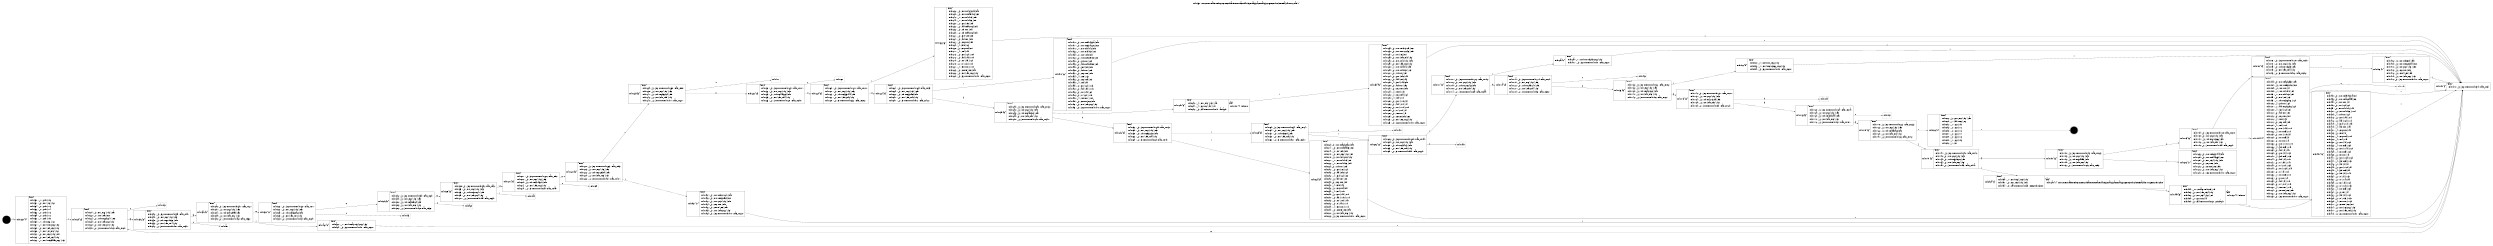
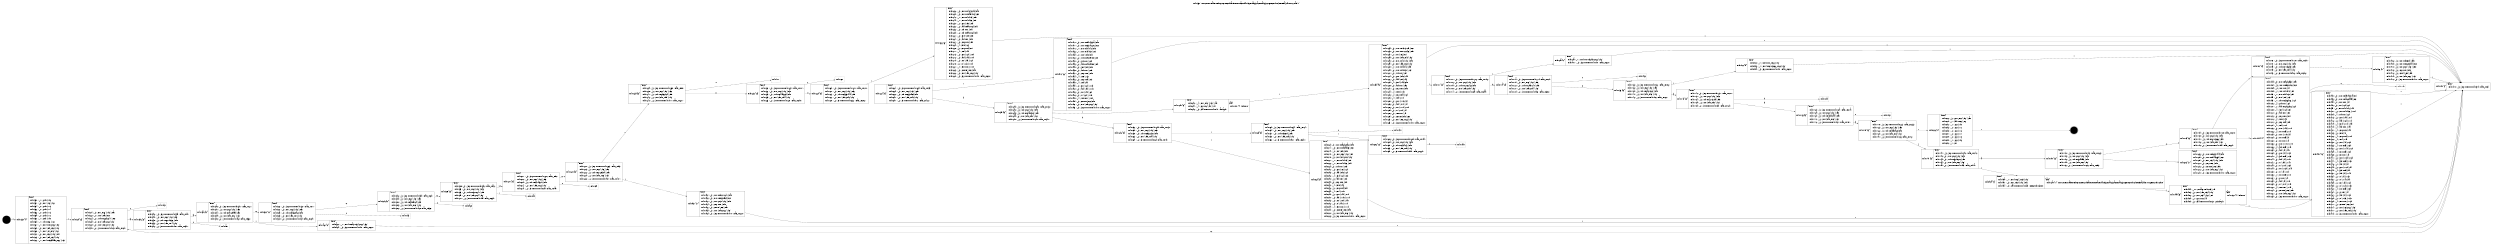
edge "0x40166b [25]" -> "0x401684 [25]": removed, label "10"
edge "0x4016e8 [25]" -> "0x401701 [25]": now "0x40189d [93]" -> "0x401701 [25]"
